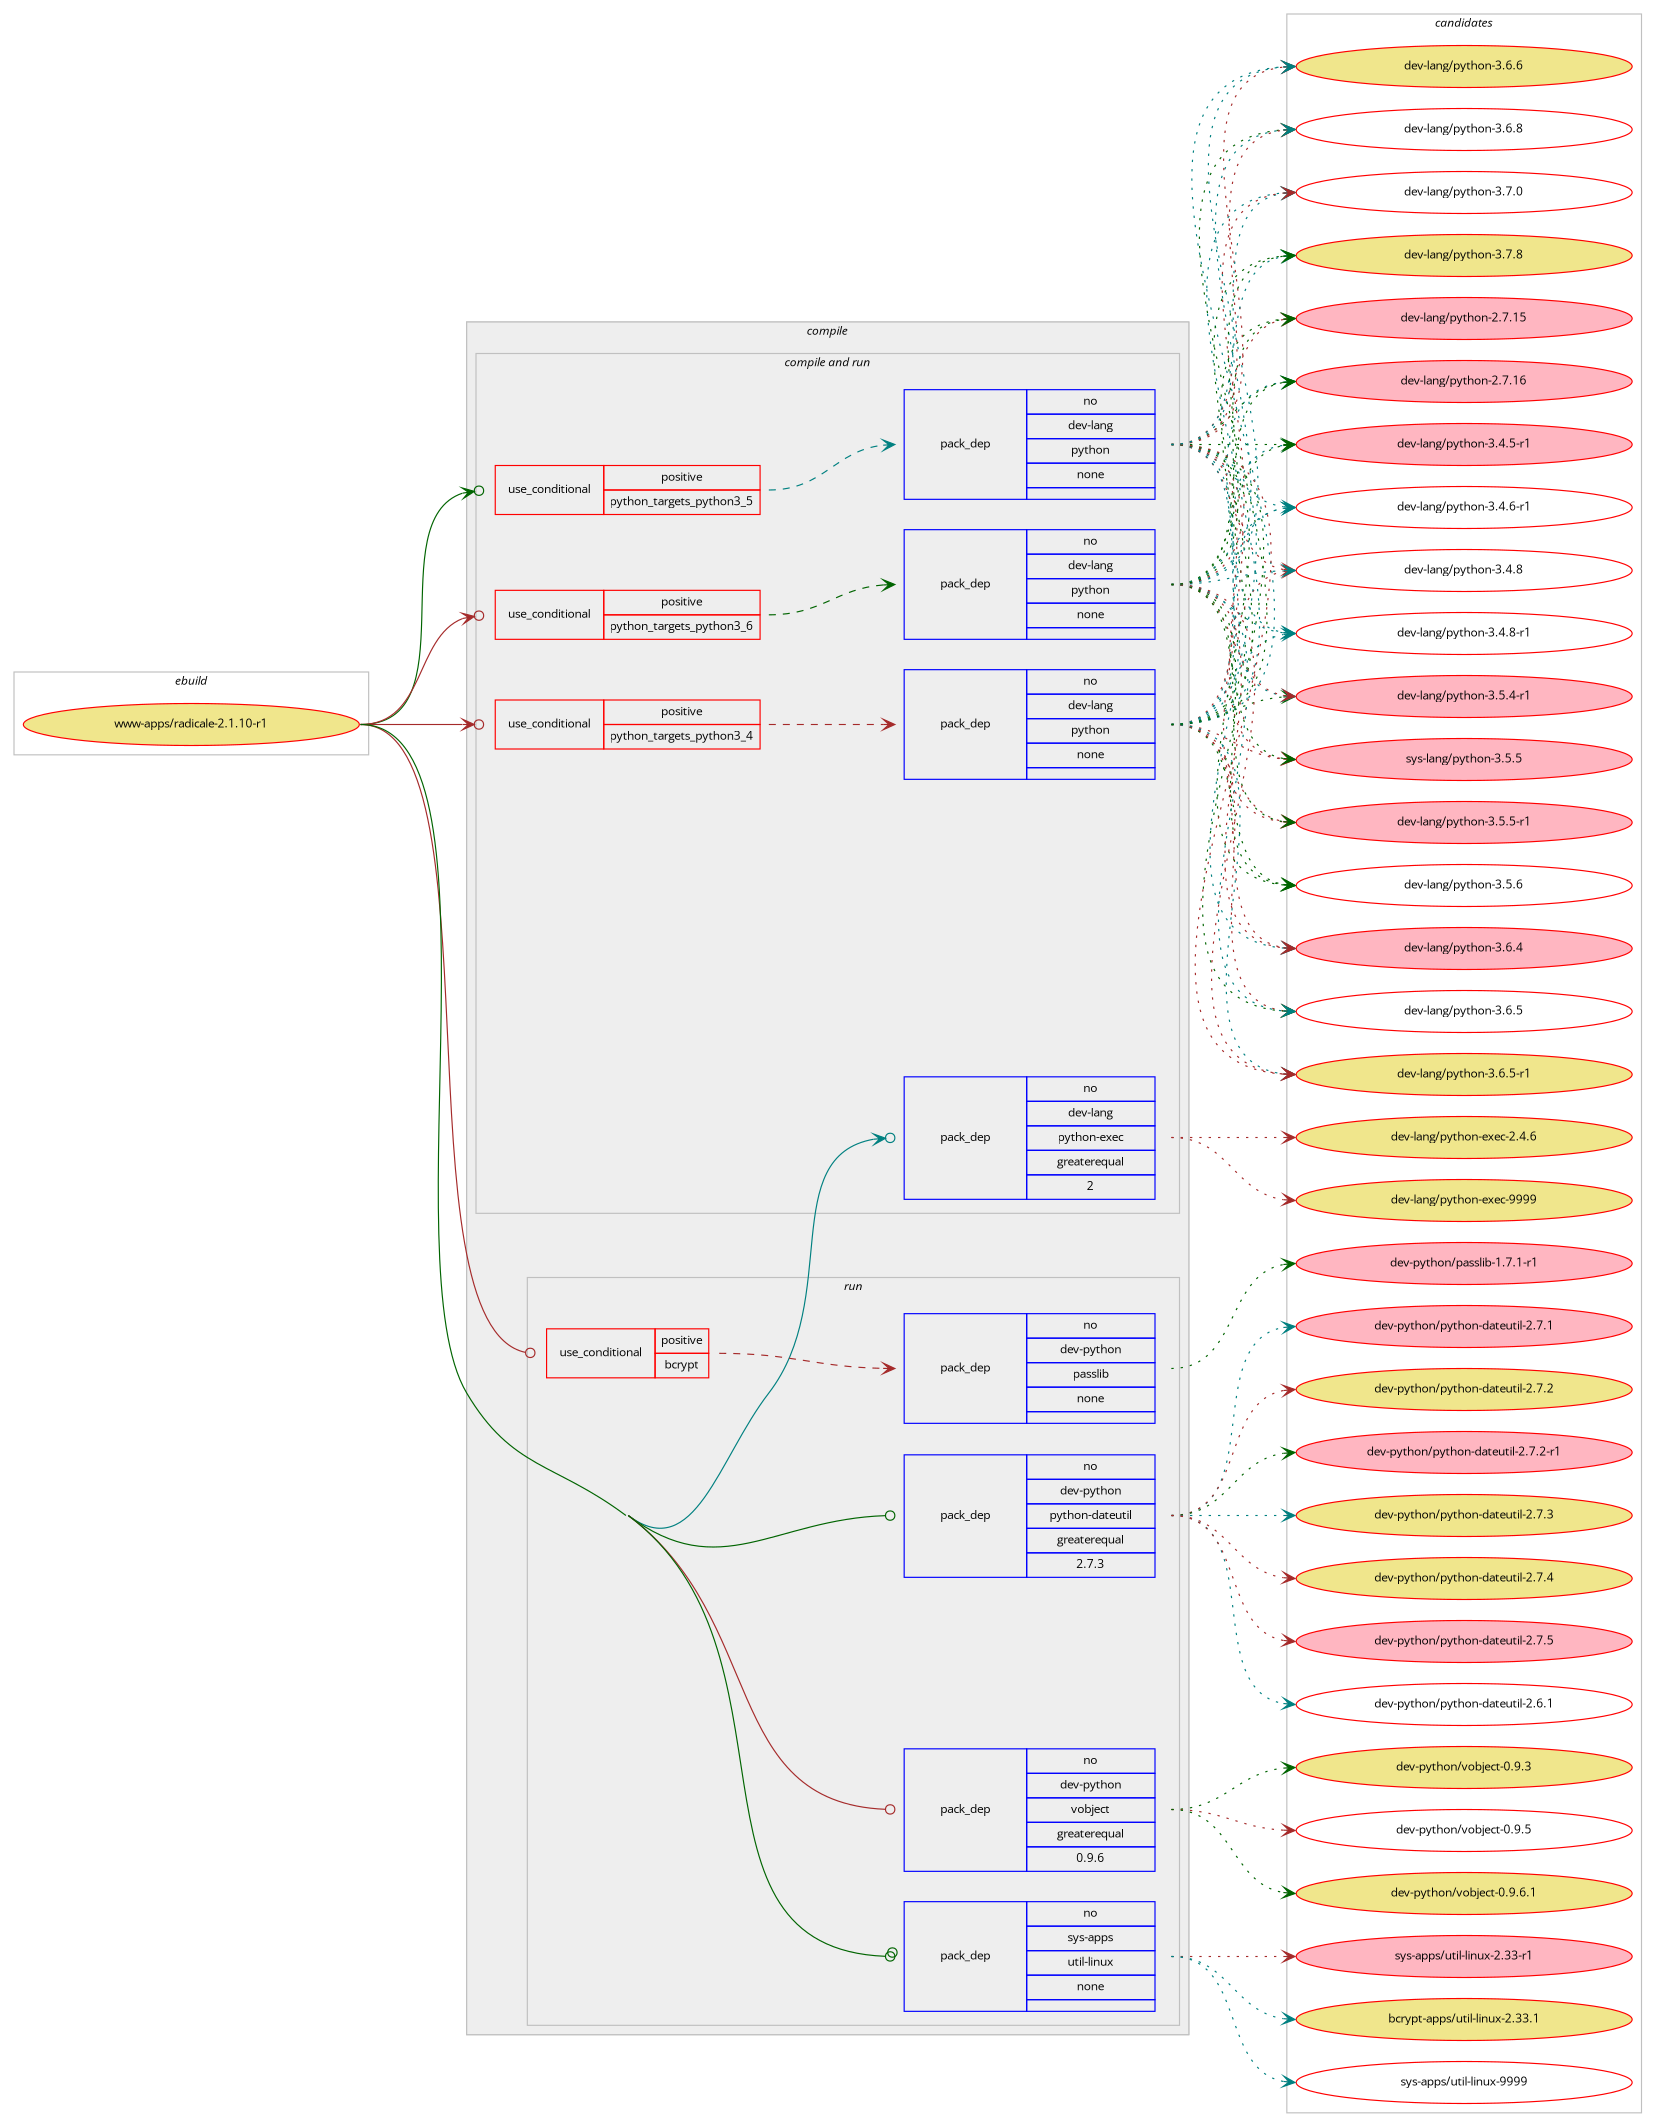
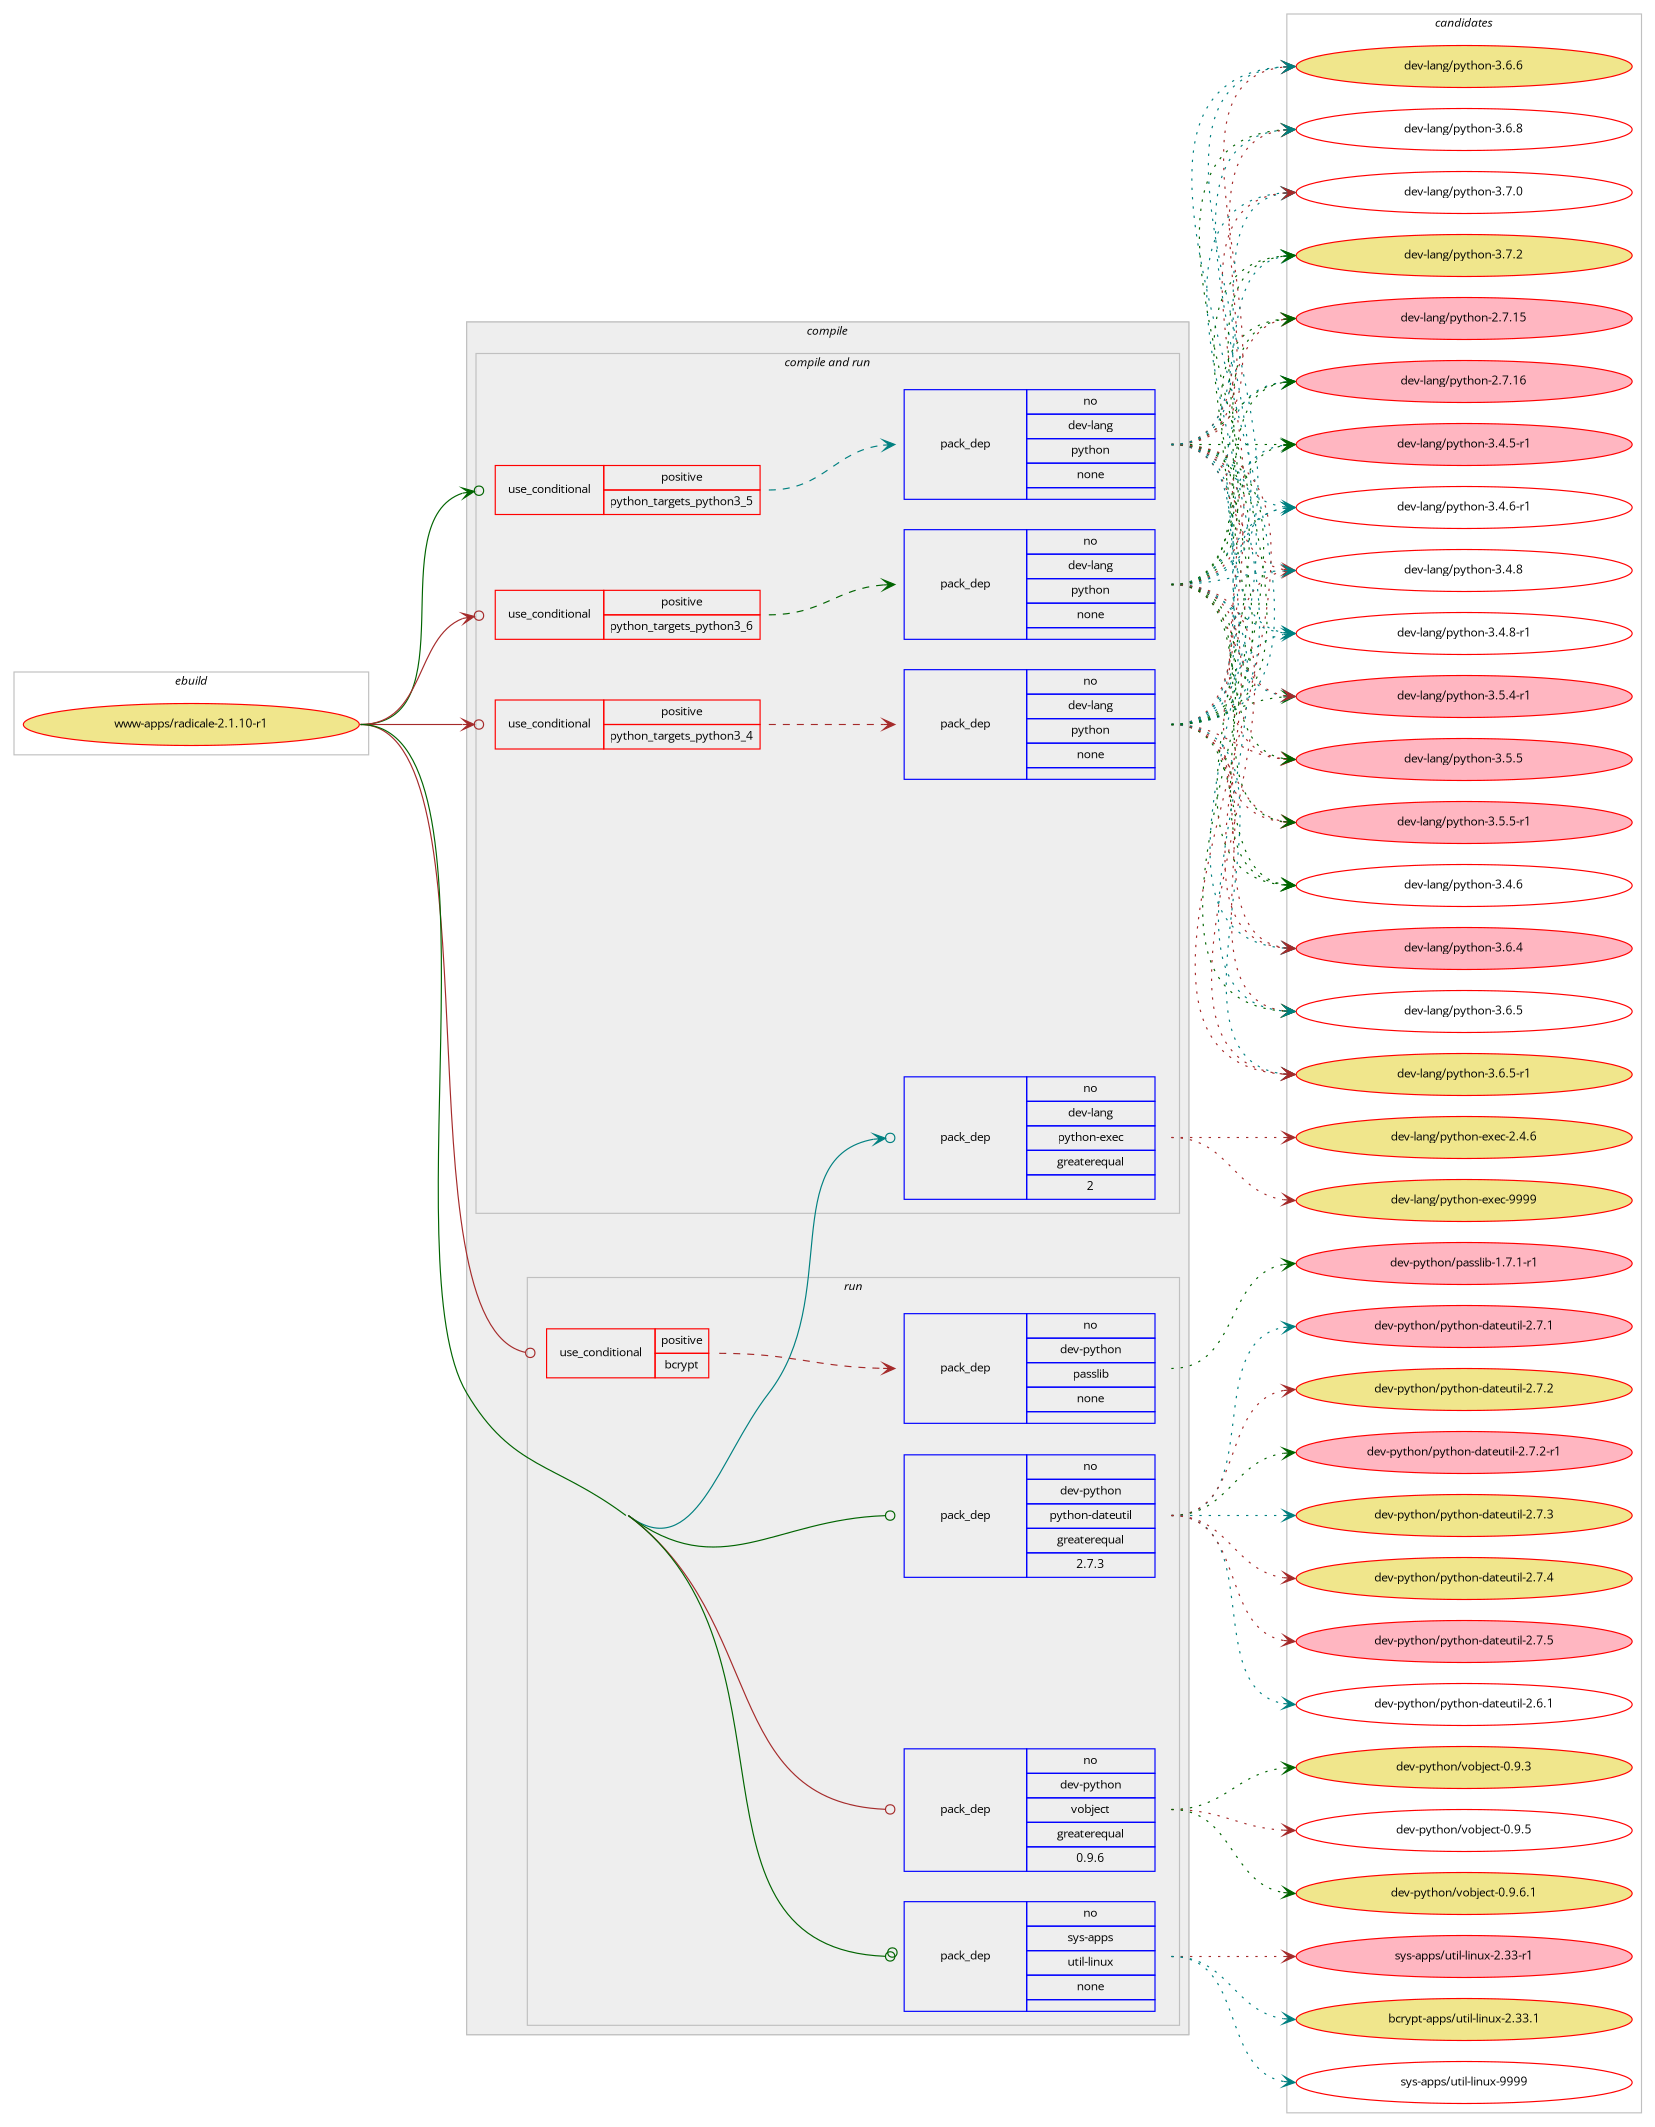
node "dev-lang/python-3.7.8": label "dev-lang/python-3.7.8" -> "dev-lang/python-3.7.2"
node "sys-lang/python-3.5.5": label "sys-lang/python-3.5.5" -> "dev-lang/python-3.5.5"
node "dev-lang/python-3.5.6": label "dev-lang/python-3.5.6" -> "dev-lang/python-3.4.6"
